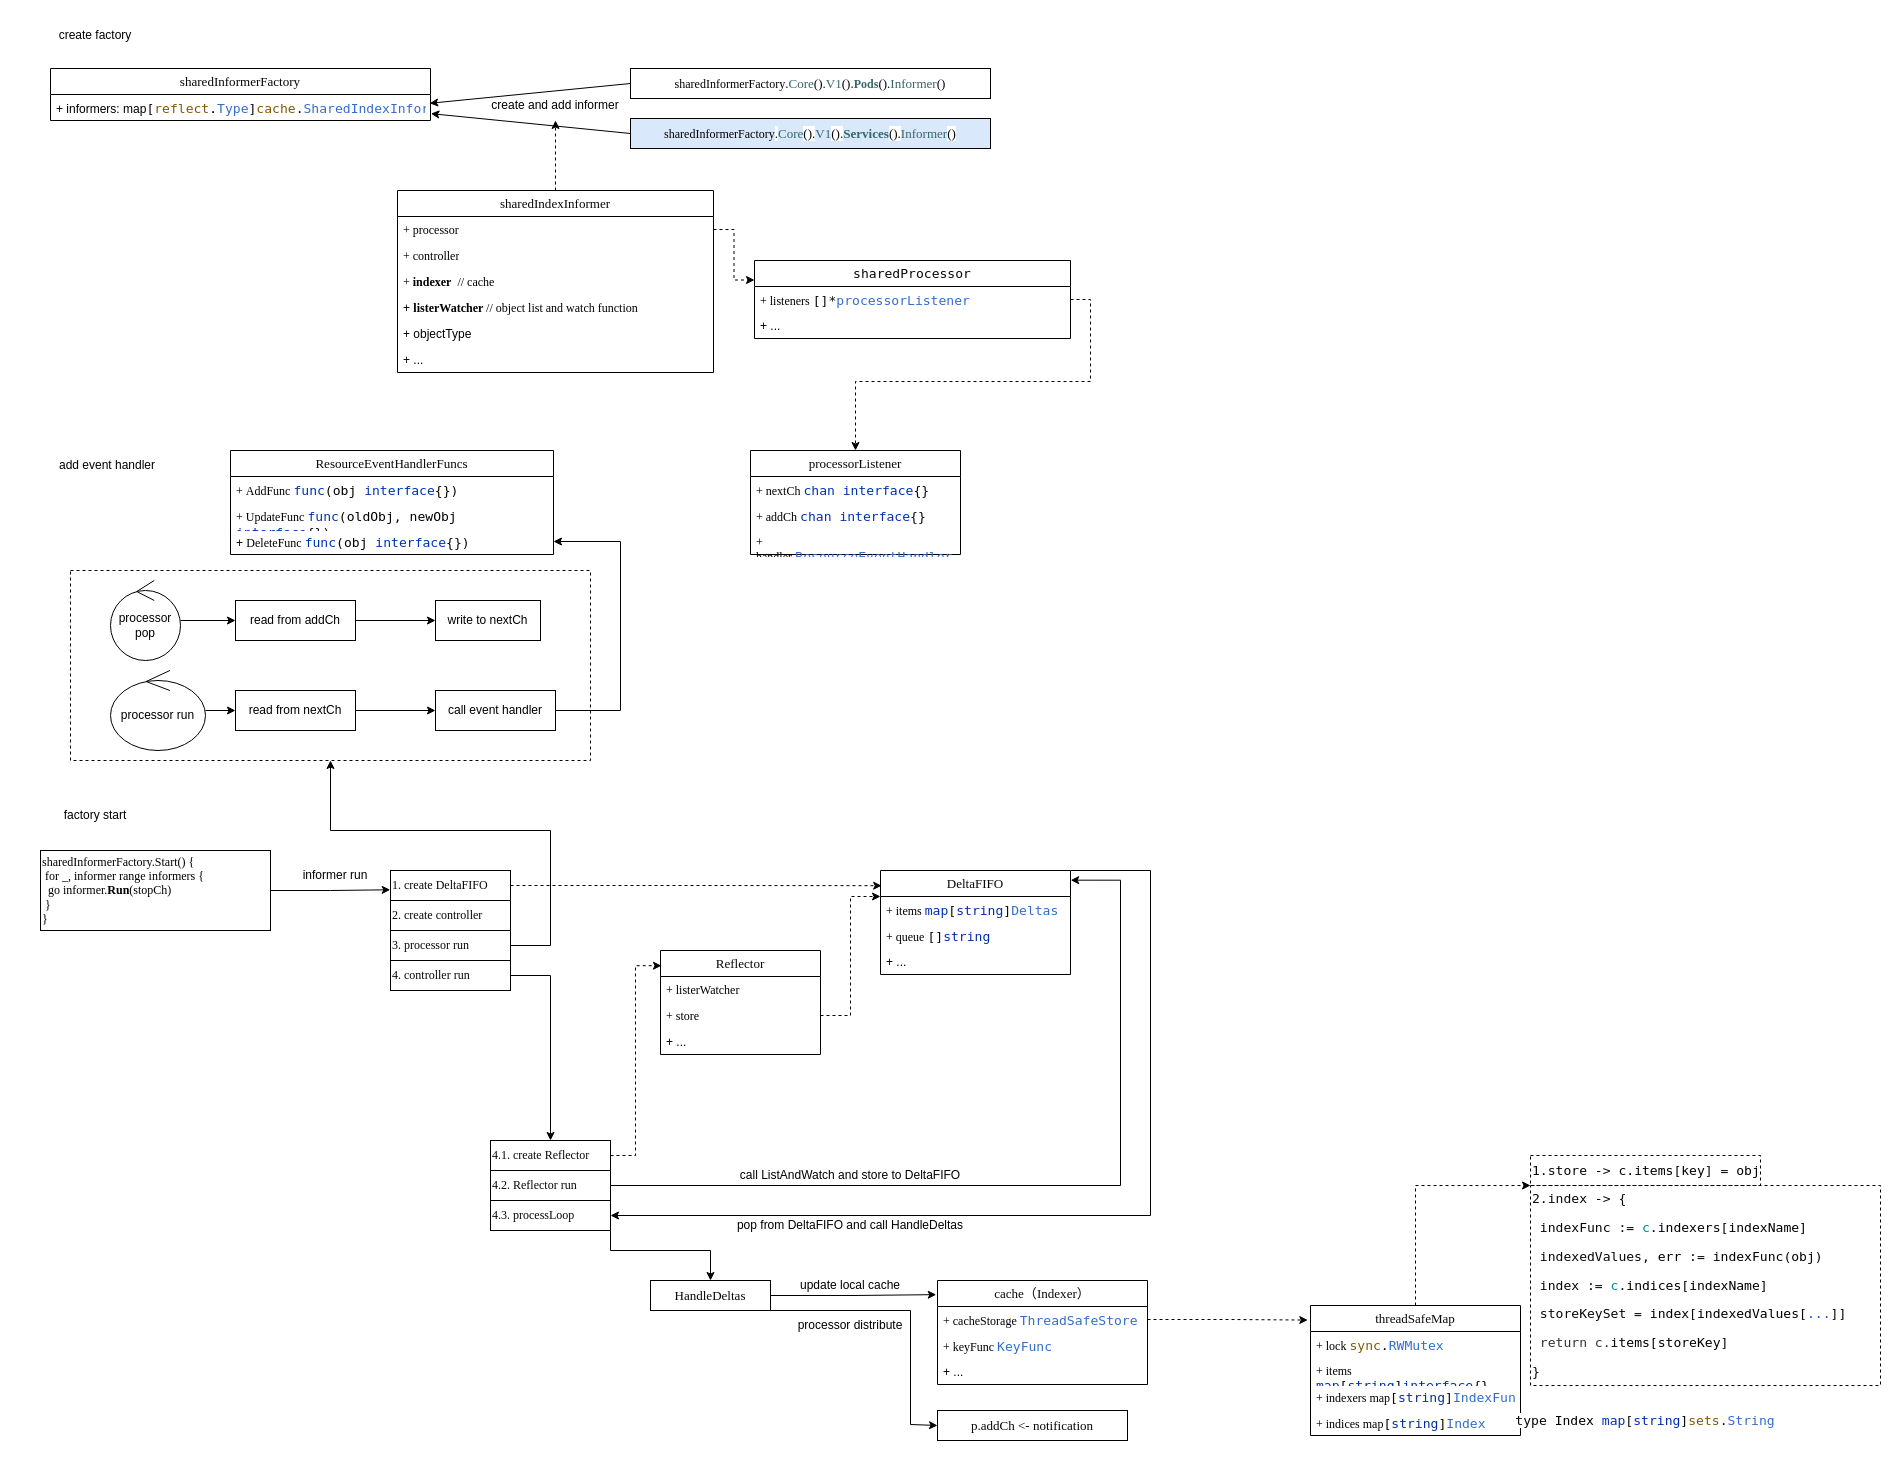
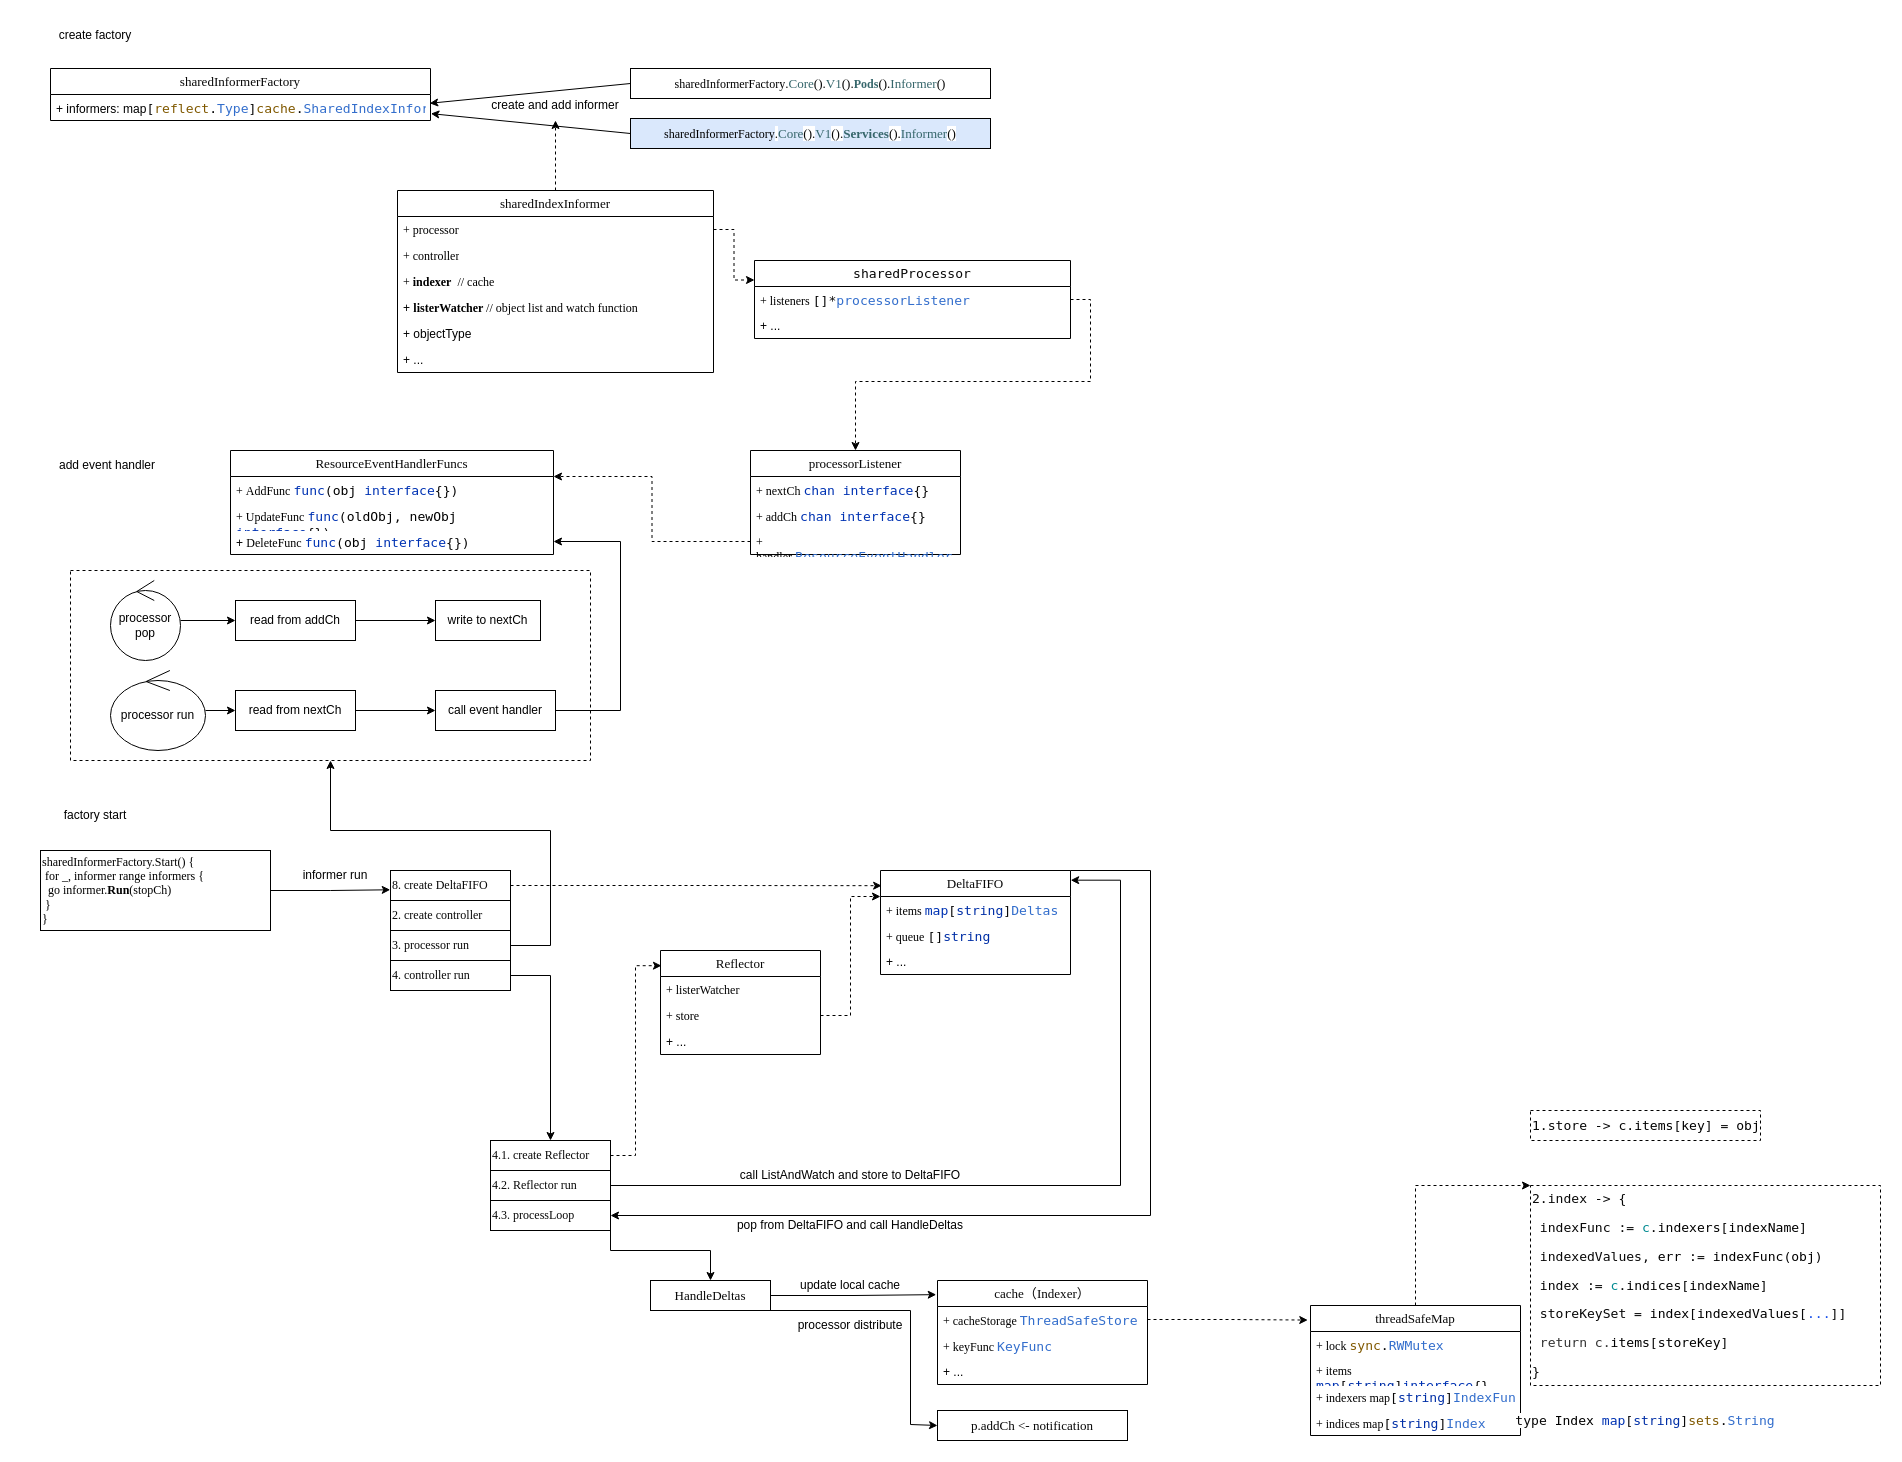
edge "+ handler ResourceEventHandler" -> "ResourceEventHandlerFuncs": added
node "1. create DeltaFIFO": label "1. create DeltaFIFO" -> "8. create DeltaFIFO"
node "1.store -> c.items[key] = obj": moved (1646, 1171) -> (1646, 1126)
